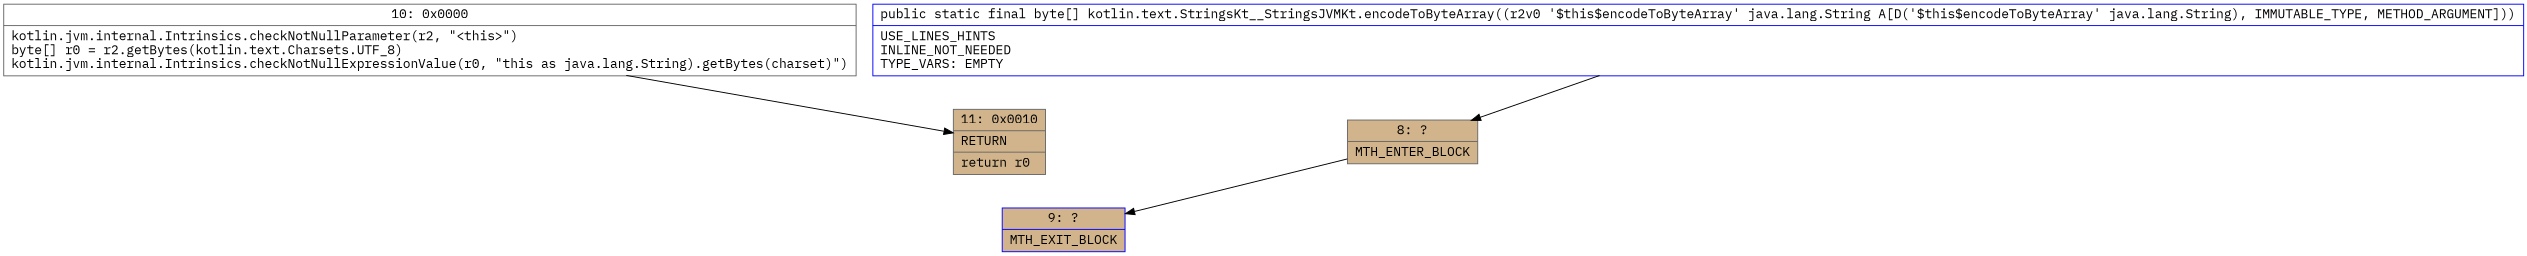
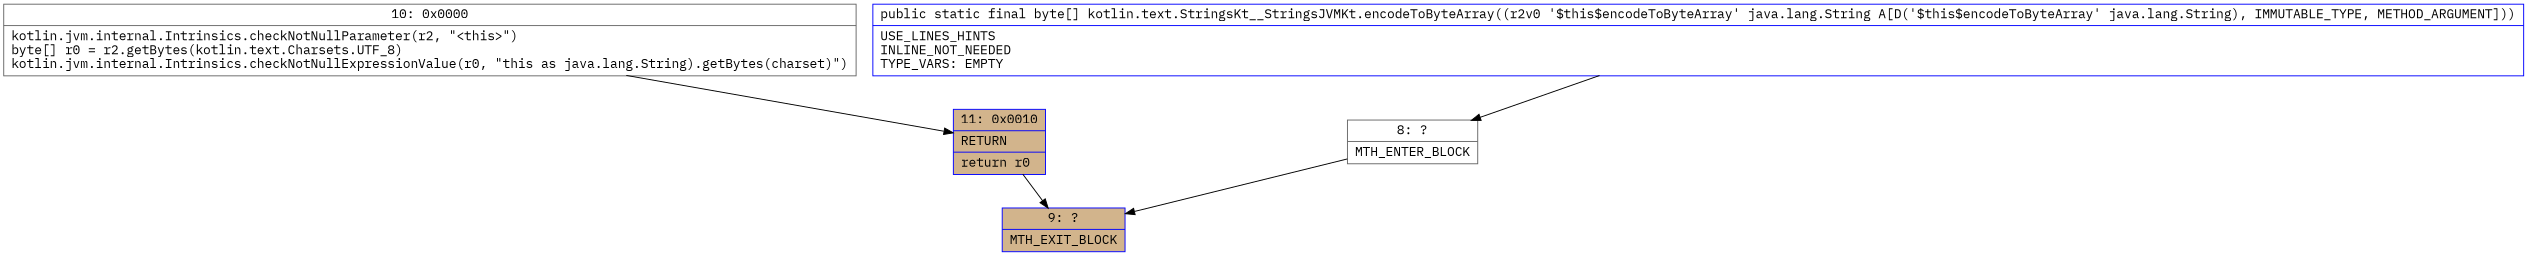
node "11: 0x0010": color gray40 -> blue
node "8: ?": fillcolor tan -> white
edge "11: 0x0010" -> "9: ?": added
